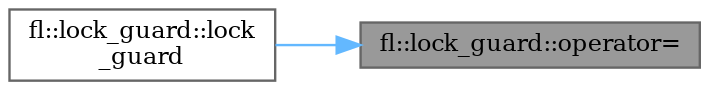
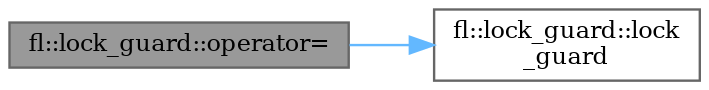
edge "fl::lock_guard::lock _guard" -> "fl::lock_guard::operator=": reversed
